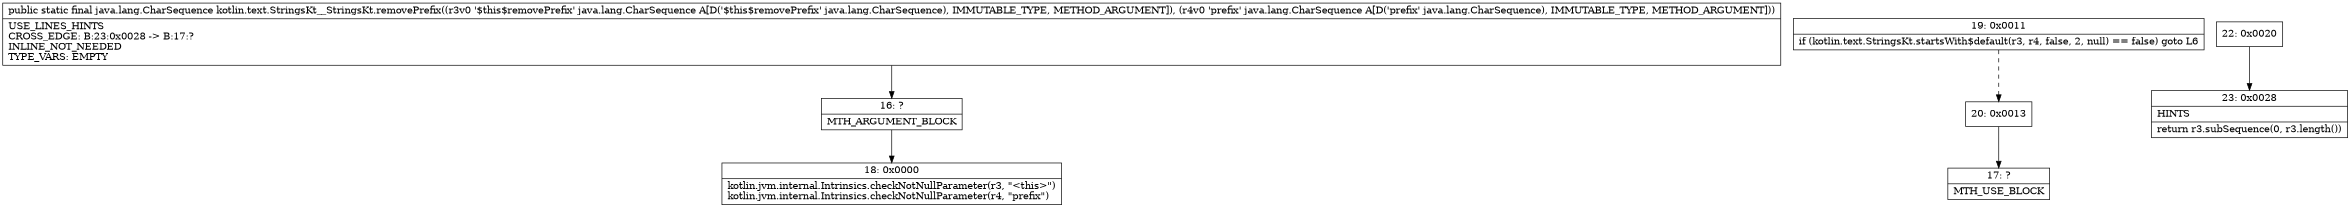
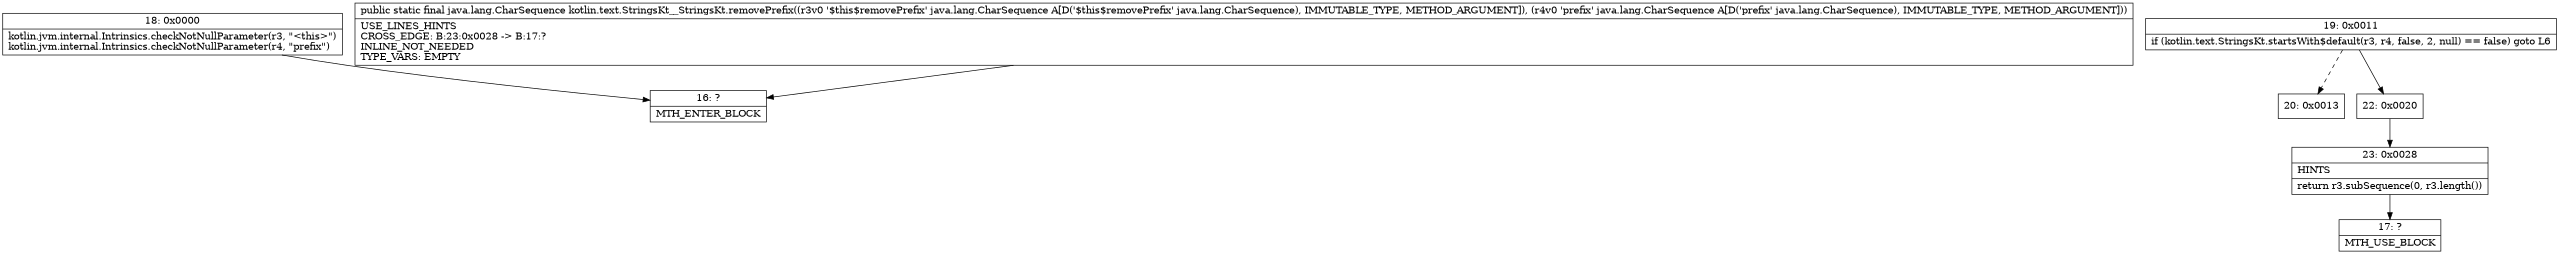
edge "19: 0x0011" -> "22: 0x0020": added
node "16: ?": text "MTH_ARGUMENT_BLOCK" -> "MTH_ENTER_BLOCK"
edge "16: ?" -> "18: 0x0000": reversed
edge "20: 0x0013" -> "17: ?": now "23: 0x0028" -> "17: ?"
